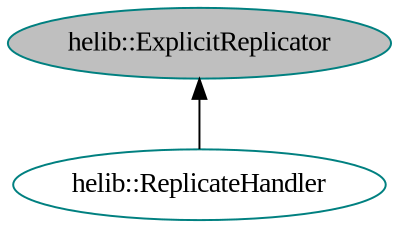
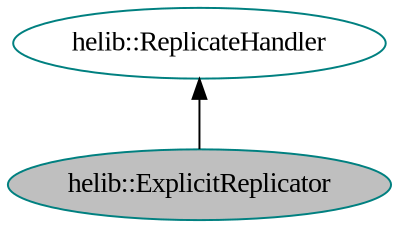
edge "helib::ReplicateHandler" -> "helib::ExplicitReplicator": reversed
